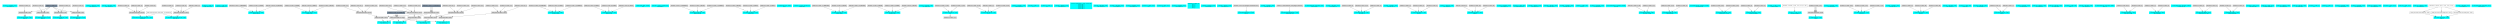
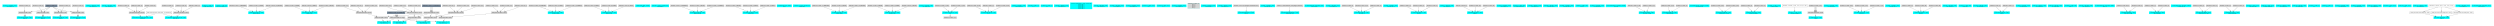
node "VFXValue`1 Float (1) Size_b Size_b Size_b Size_c": fillcolor cyan -> lightgray
